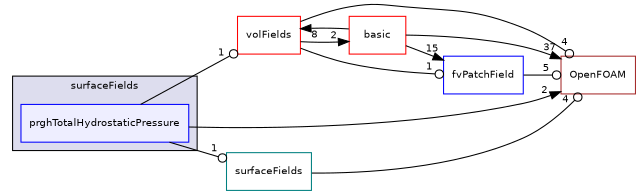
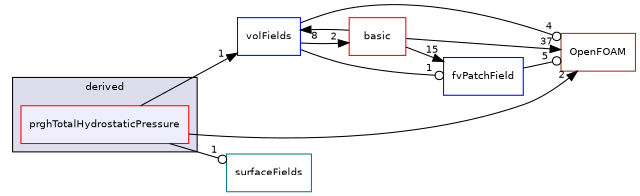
node "volFields": color red -> blue
edge "prghTotalHydrostaticPressure" -> "volFields": arrowhead odot -> normal
cluster "surfaceFields": label "surfaceFields" -> "derived"
node "prghTotalHydrostaticPressure": color blue -> red
edge "surfaceFields" -> "OpenFOAM": removed
